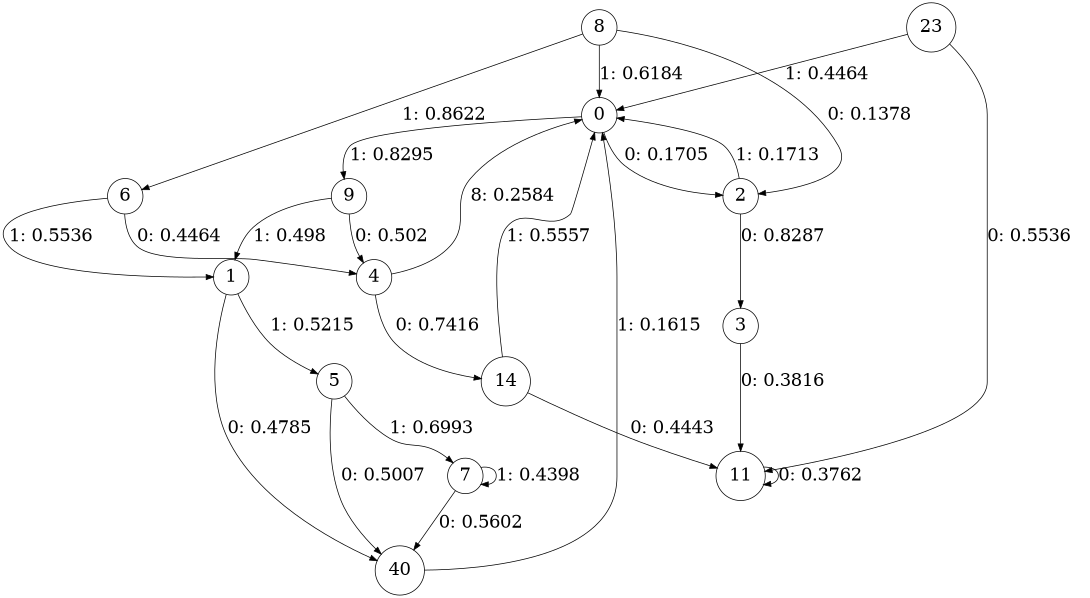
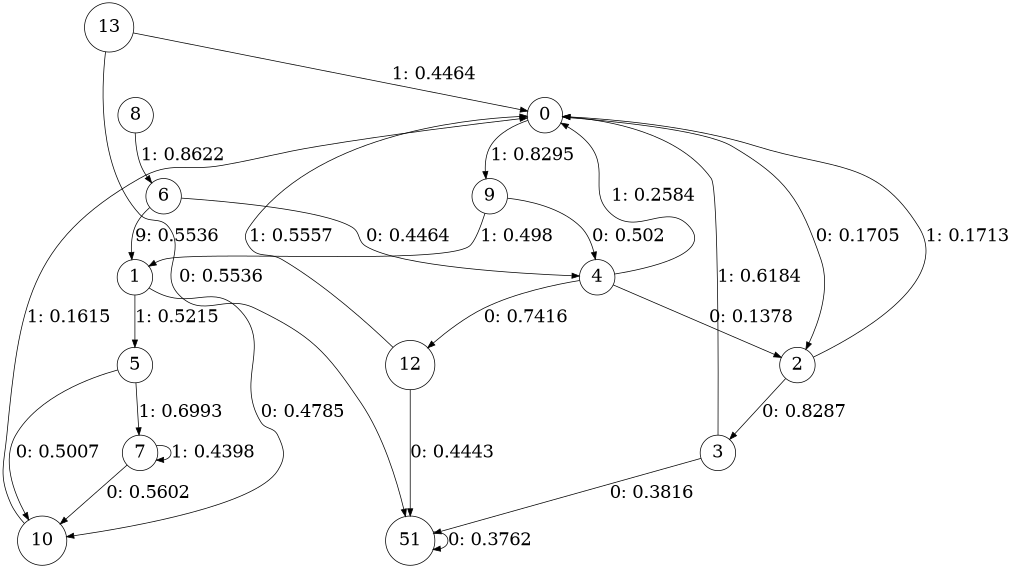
node "23": label "23" -> "13"
edge "8" -> "0": now "3" -> "0"
edge "8" -> "2": now "4" -> "2"
edge "4" -> "0": label "8: 0.2584   " -> "1: 0.2584   "
edge "6" -> "1": label "1: 0.5536   " -> "9: 0.5536   "
node "14": label "14" -> "12"
node "11": label "11" -> "51"
node "40": label "40" -> "10"
